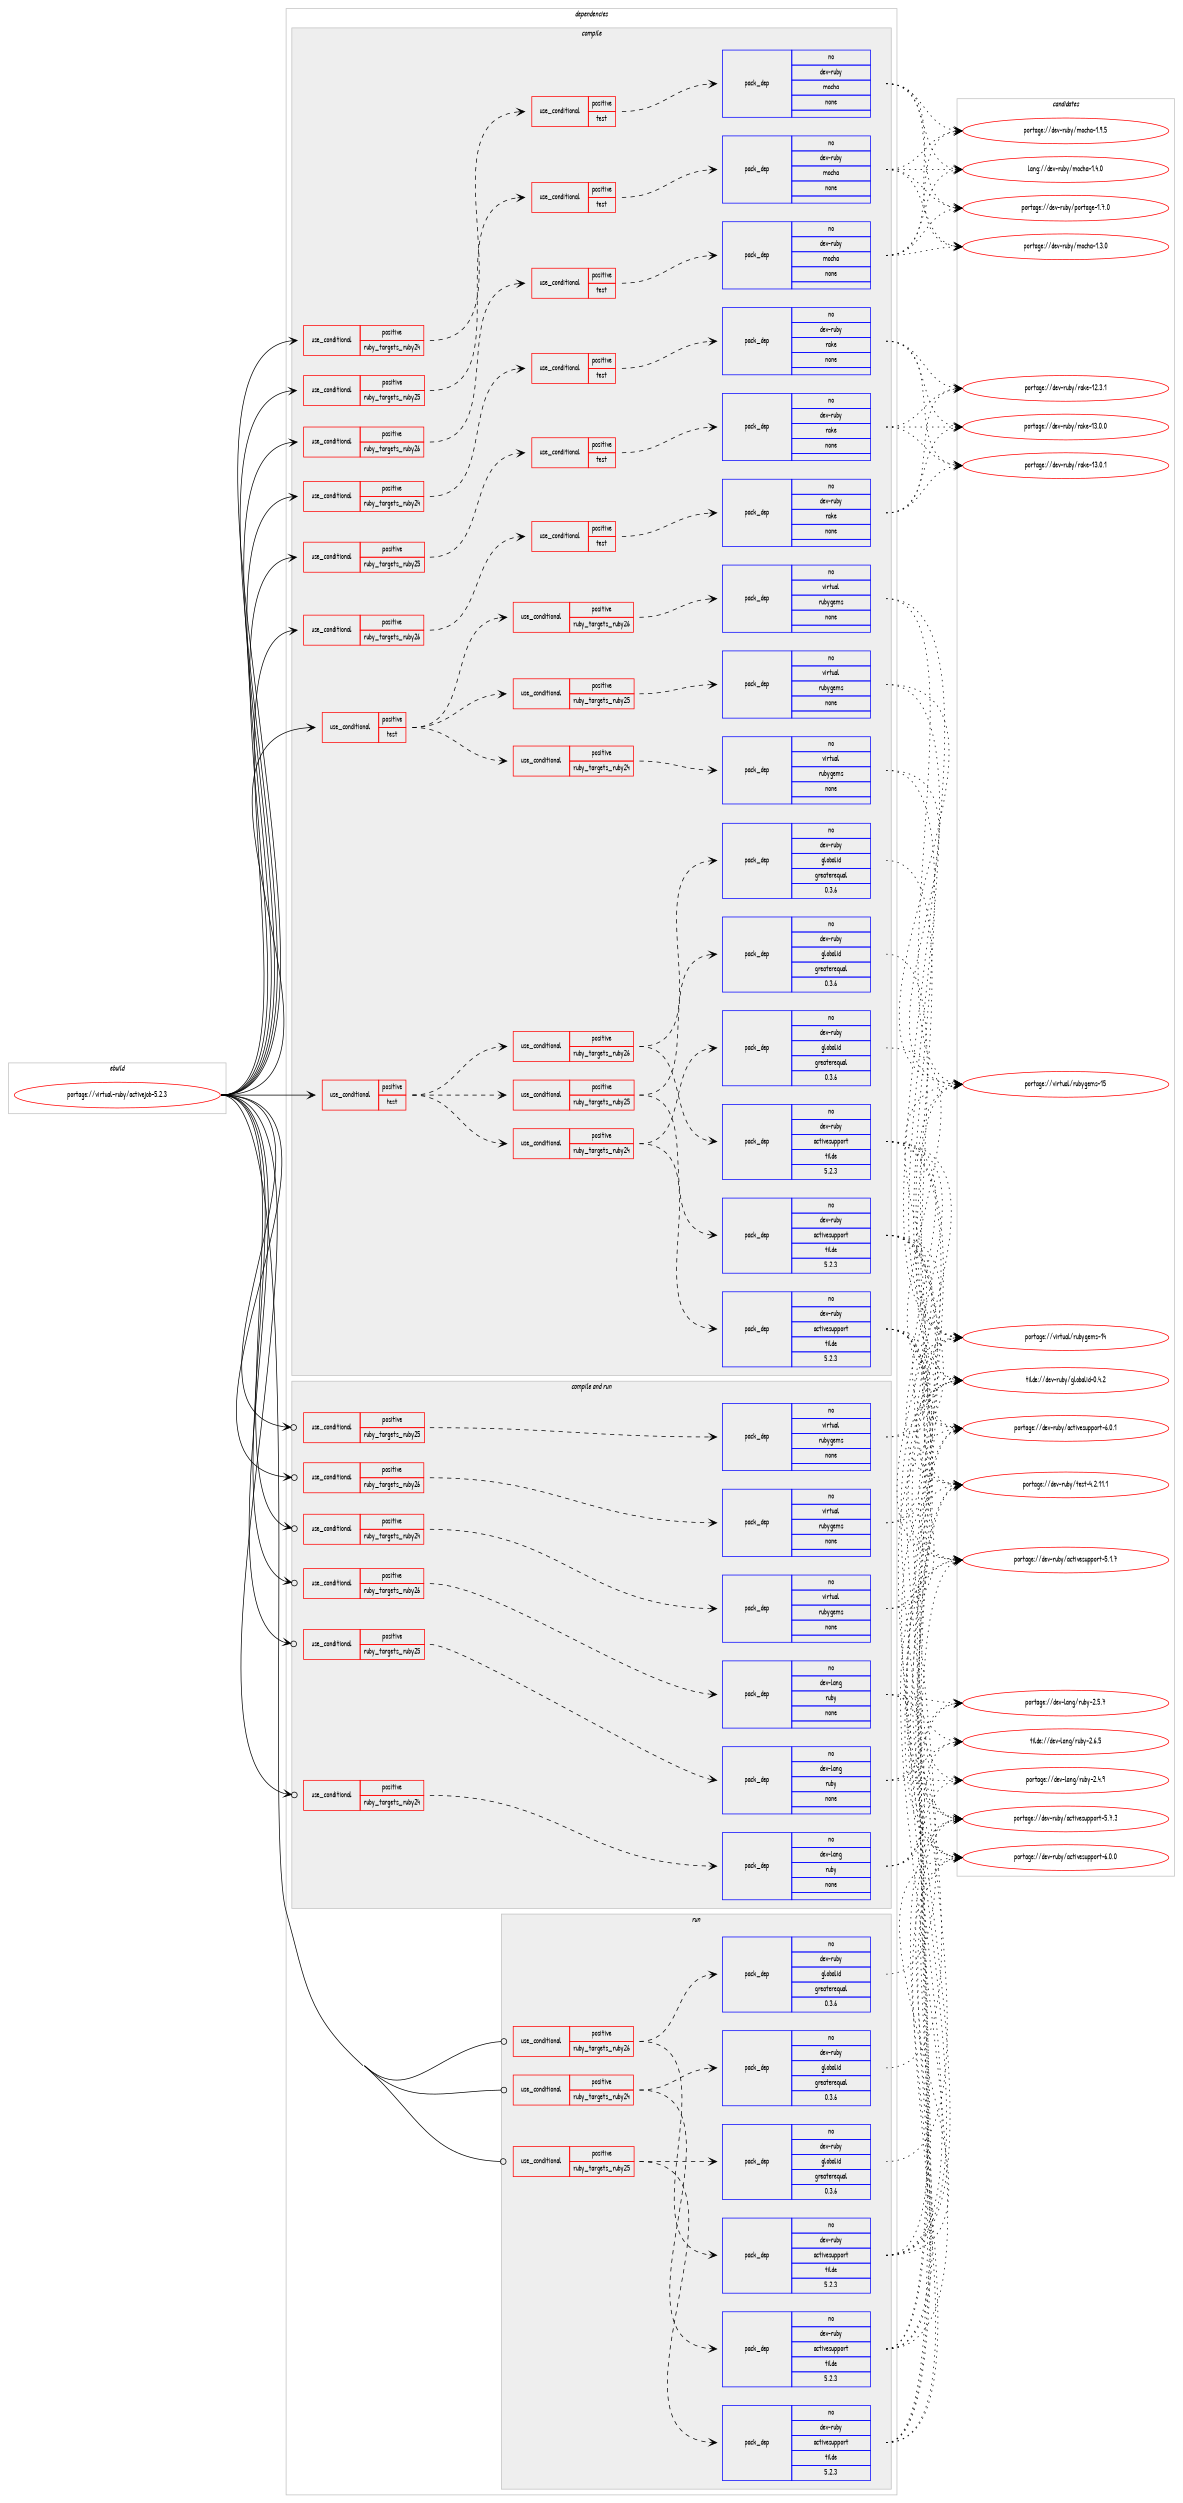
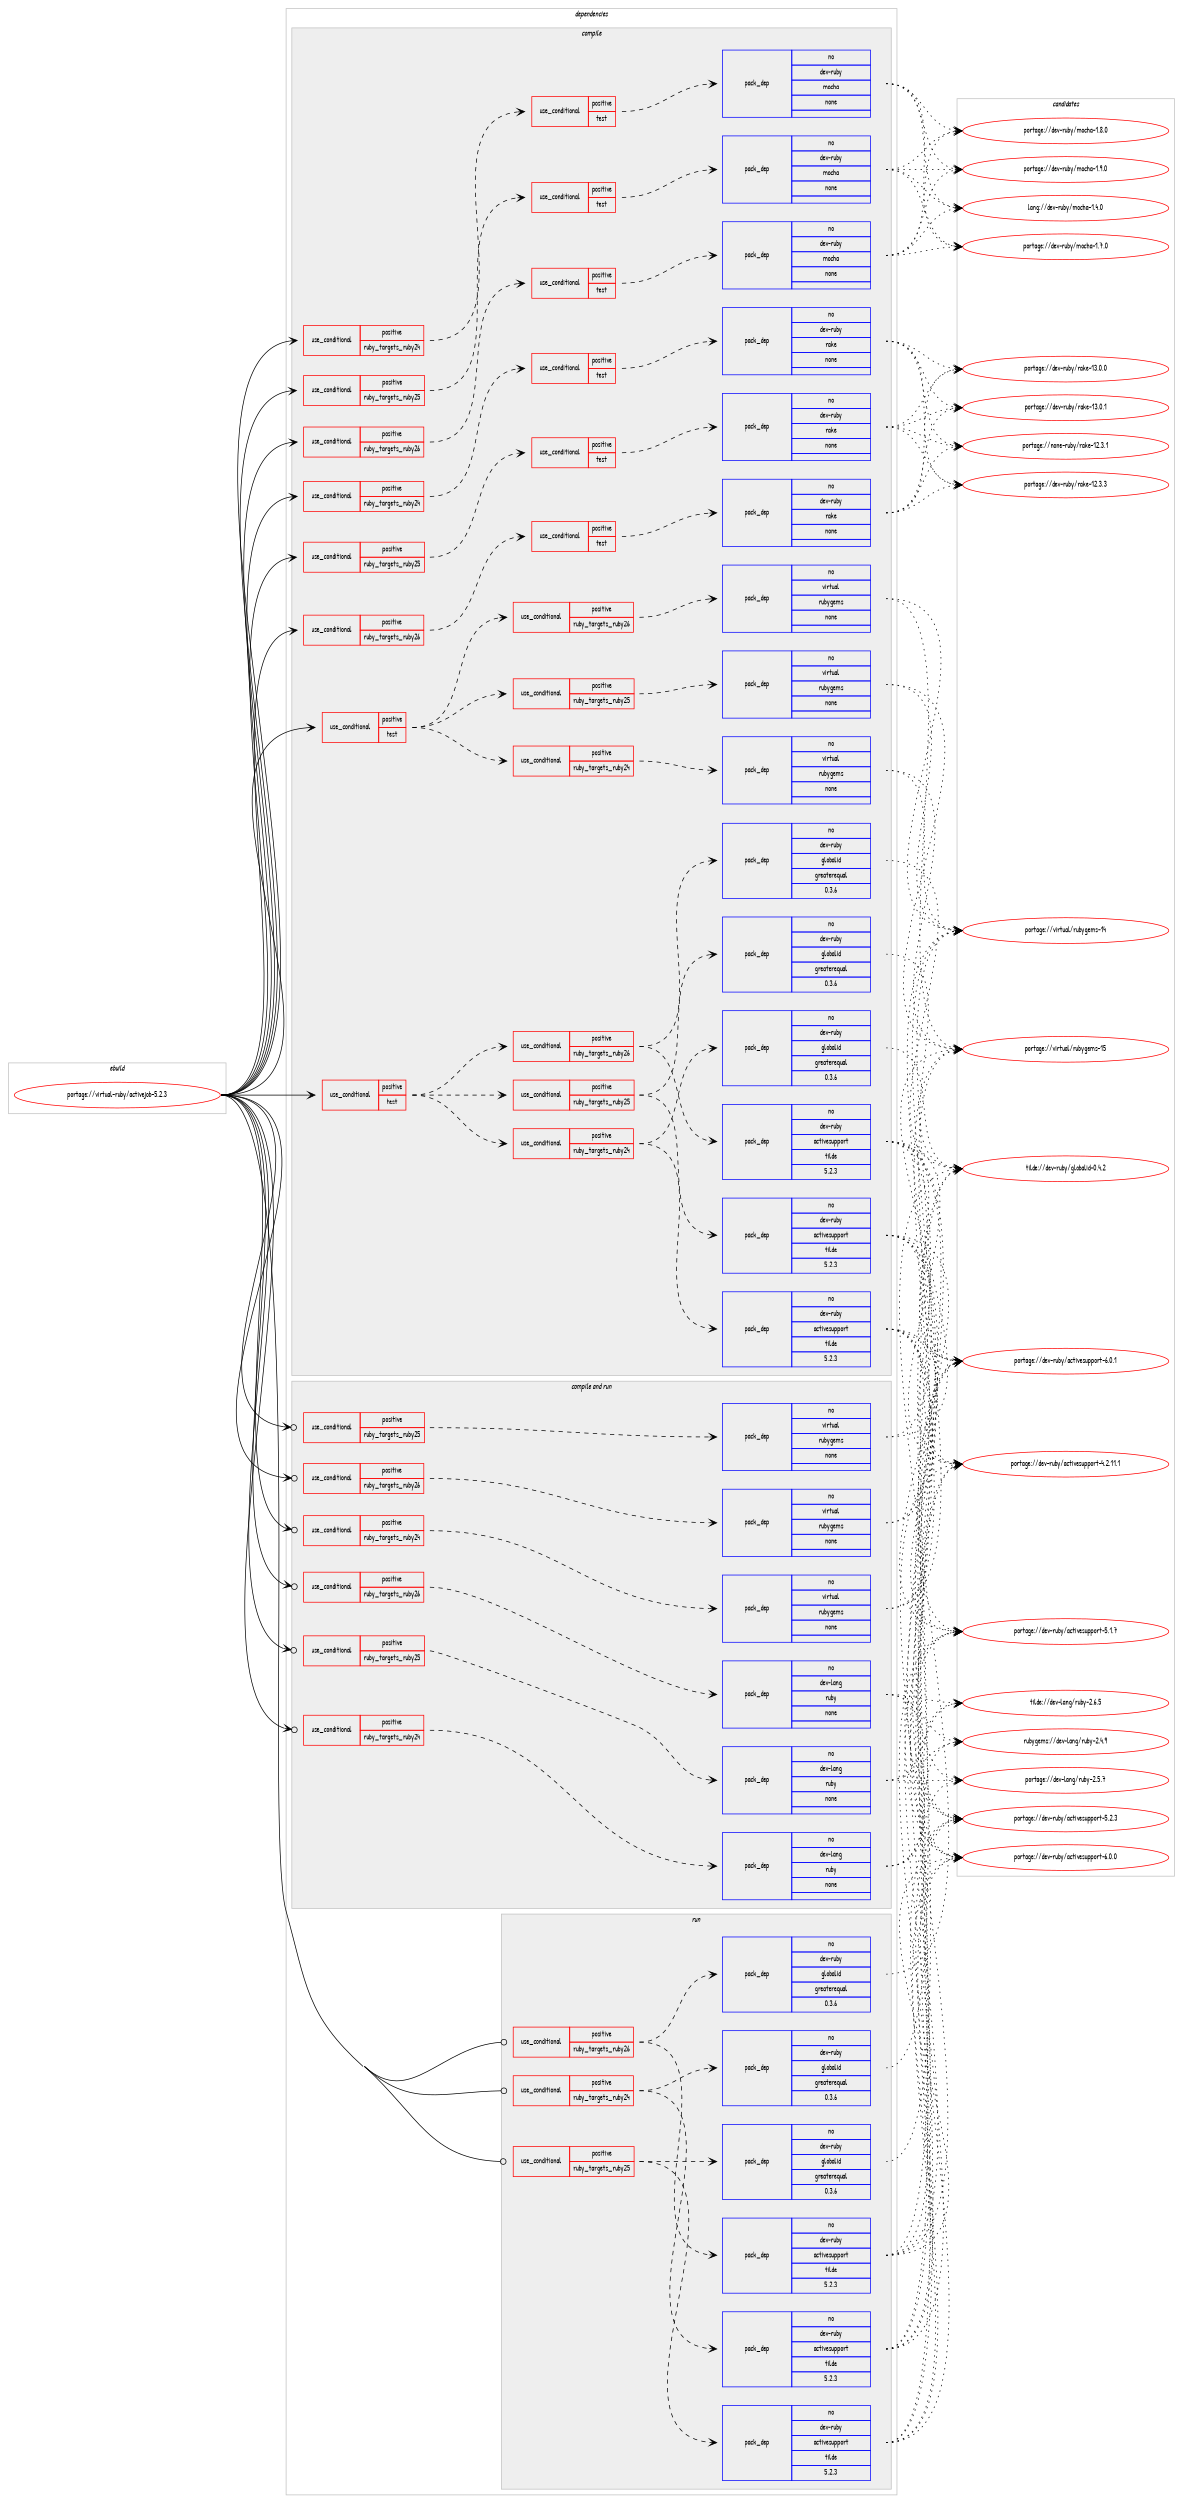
node "portage://dev-ruby/mocha-1.9.5": label "portage://dev-ruby/mocha-1.9.5" -> "portage://dev-ruby/mocha-1.9.0"
node "portage://dev-ruby/portage-1.7.0": label "portage://dev-ruby/portage-1.7.0" -> "portage://dev-ruby/mocha-1.7.0"
node "portage://dev-ruby/mocha-1.3.0": label "portage://dev-ruby/mocha-1.3.0" -> "portage://dev-ruby/mocha-1.8.0"
node "portage://dev-ruby/rake-12.3.1": label "portage://dev-ruby/rake-12.3.1" -> "portage://none-ruby/rake-12.3.1"
node "portage://dev-ruby/rake-12.3.3": added
node "portage://dev-ruby/test-4.2.11.1": label "portage://dev-ruby/test-4.2.11.1" -> "portage://dev-ruby/activesupport-4.2.11.1"
node "portage://dev-lang/ruby-2.4.9": label "portage://dev-lang/ruby-2.4.9" -> "rubygems://dev-lang/ruby-2.4.9"
node "portage://dev-ruby/activesupport-5.7.3": label "portage://dev-ruby/activesupport-5.7.3" -> "portage://dev-ruby/activesupport-5.2.3"
